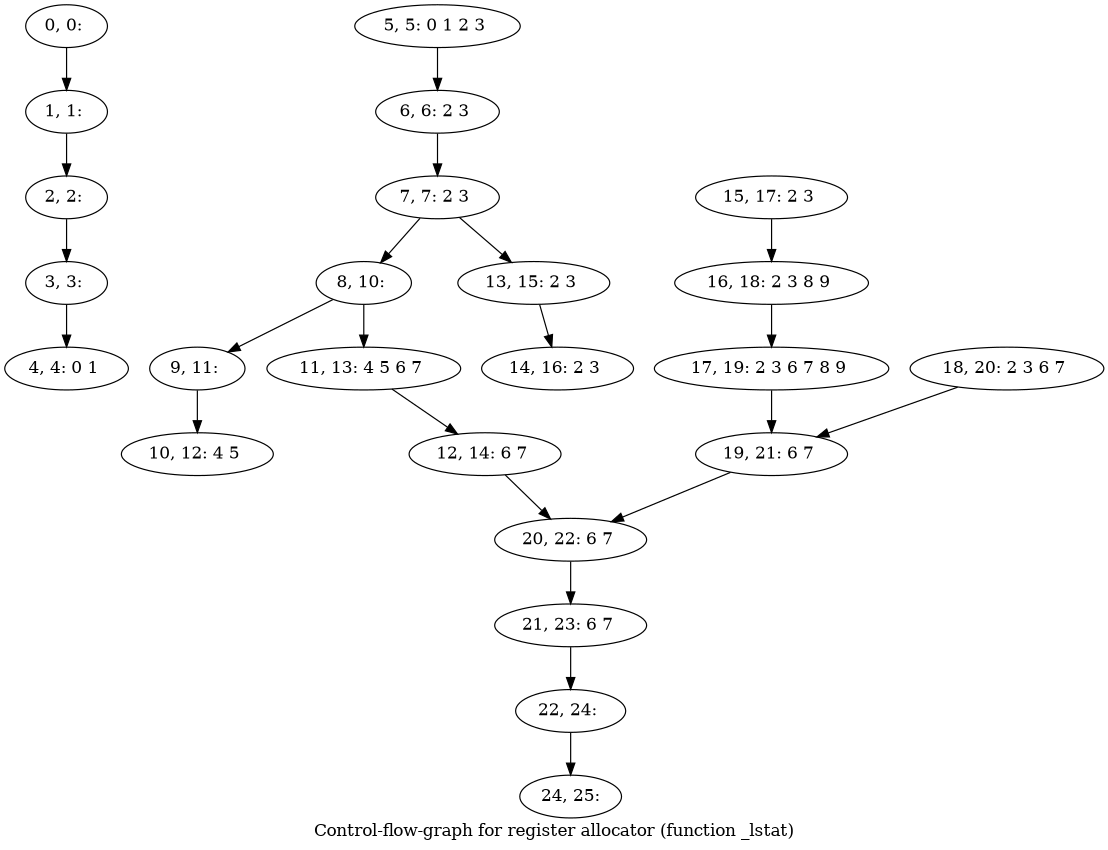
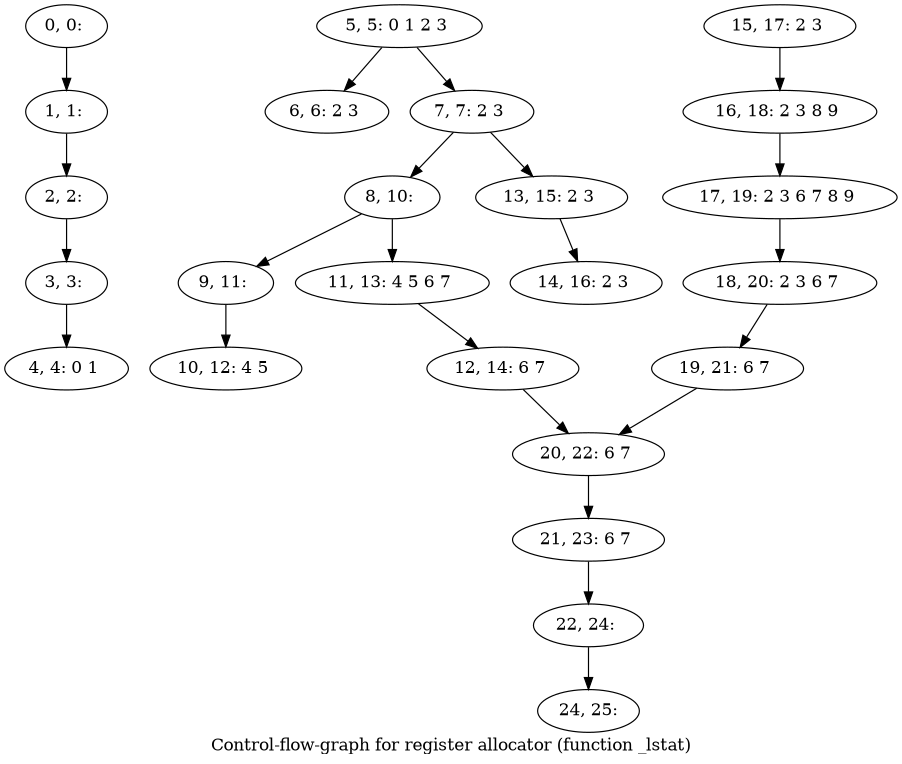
edge "6, 6: 2 3" -> "7, 7: 2 3": now "5, 5: 0 1 2 3" -> "7, 7: 2 3"
edge "17, 19: 2 3 6 7 8 9" -> "19, 21: 6 7": now "17, 19: 2 3 6 7 8 9" -> "18, 20: 2 3 6 7"
